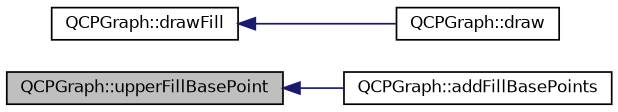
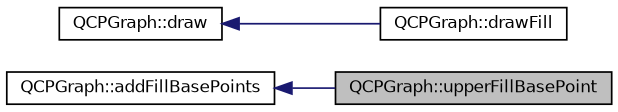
edge "QCPGraph::draw" -> "QCPGraph::drawFill": reversed
edge "QCPGraph::addFillBasePoints" -> "QCPGraph::upperFillBasePoint": reversed
